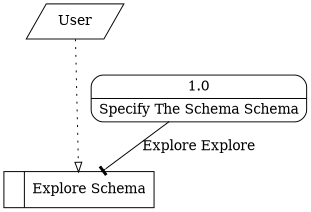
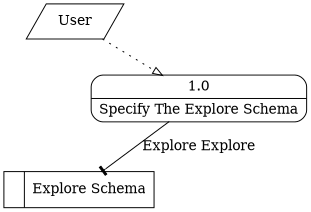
edge "User" -> "Explore Schema": now "User" -> "1.0"
node "1.0": text "Specify The Schema Schema" -> "Specify The Explore Schema"
